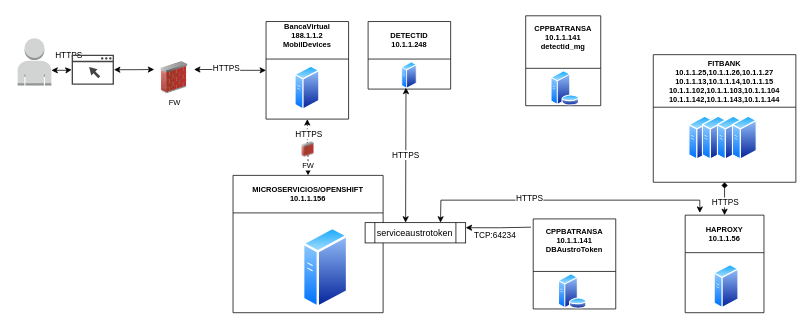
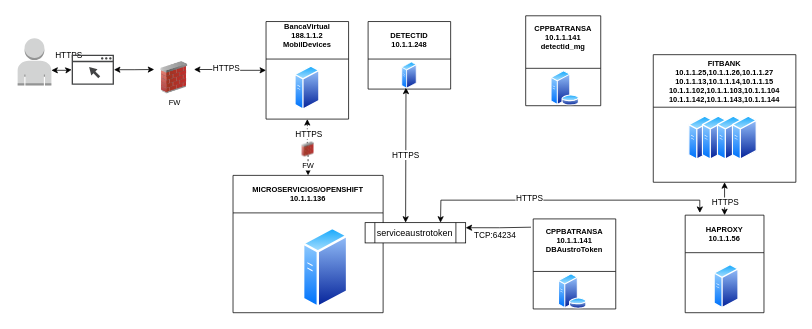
edge "FITBANK 10.1.1.25,10.1.1.26,10.1.1.27 10.1.1.13,10.1.1.14,10.1.1.15 10.1.1.102,10.1.1.103,10.1.1.104 10.1.1.142,10.1.1.143,10.1.1.144" -- "HAPROXY 10.1.1.56": arrowhead diamond -> classic
node "MICROSERVICIOS/OPENSHIFT 10.1.1.156": label "MICROSERVICIOS/OPENSHIFT 10.1.1.156" -> "MICROSERVICIOS/OPENSHIFT 10.1.1.136"
